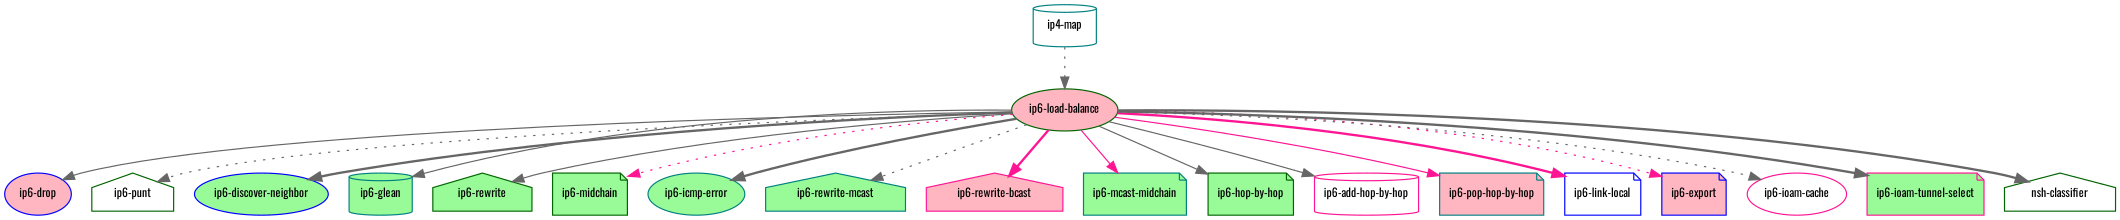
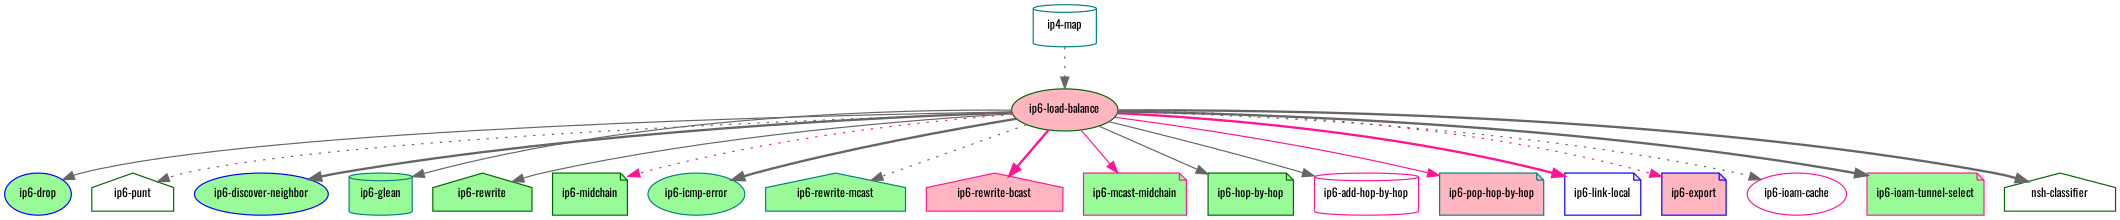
node "ip6-drop": fillcolor lightpink -> palegreen
node "ip6-mcast-midchain": color teal -> deeppink
